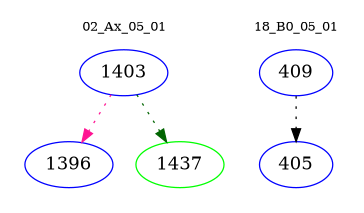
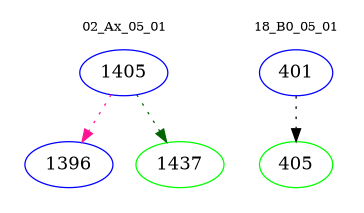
node "1403": label "1403" -> "1405"
node "409": label "409" -> "401"
node "405": color blue -> green
